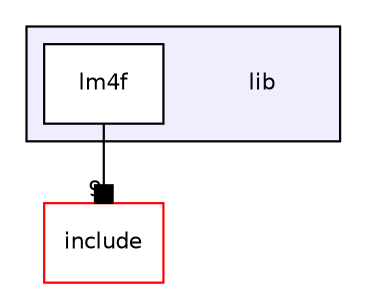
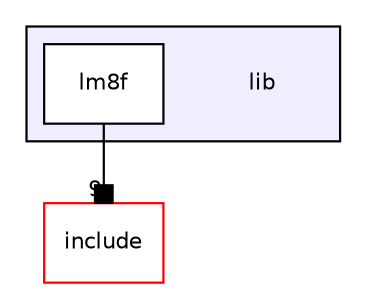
node "lm4f": label "lm4f" -> "lm8f"
